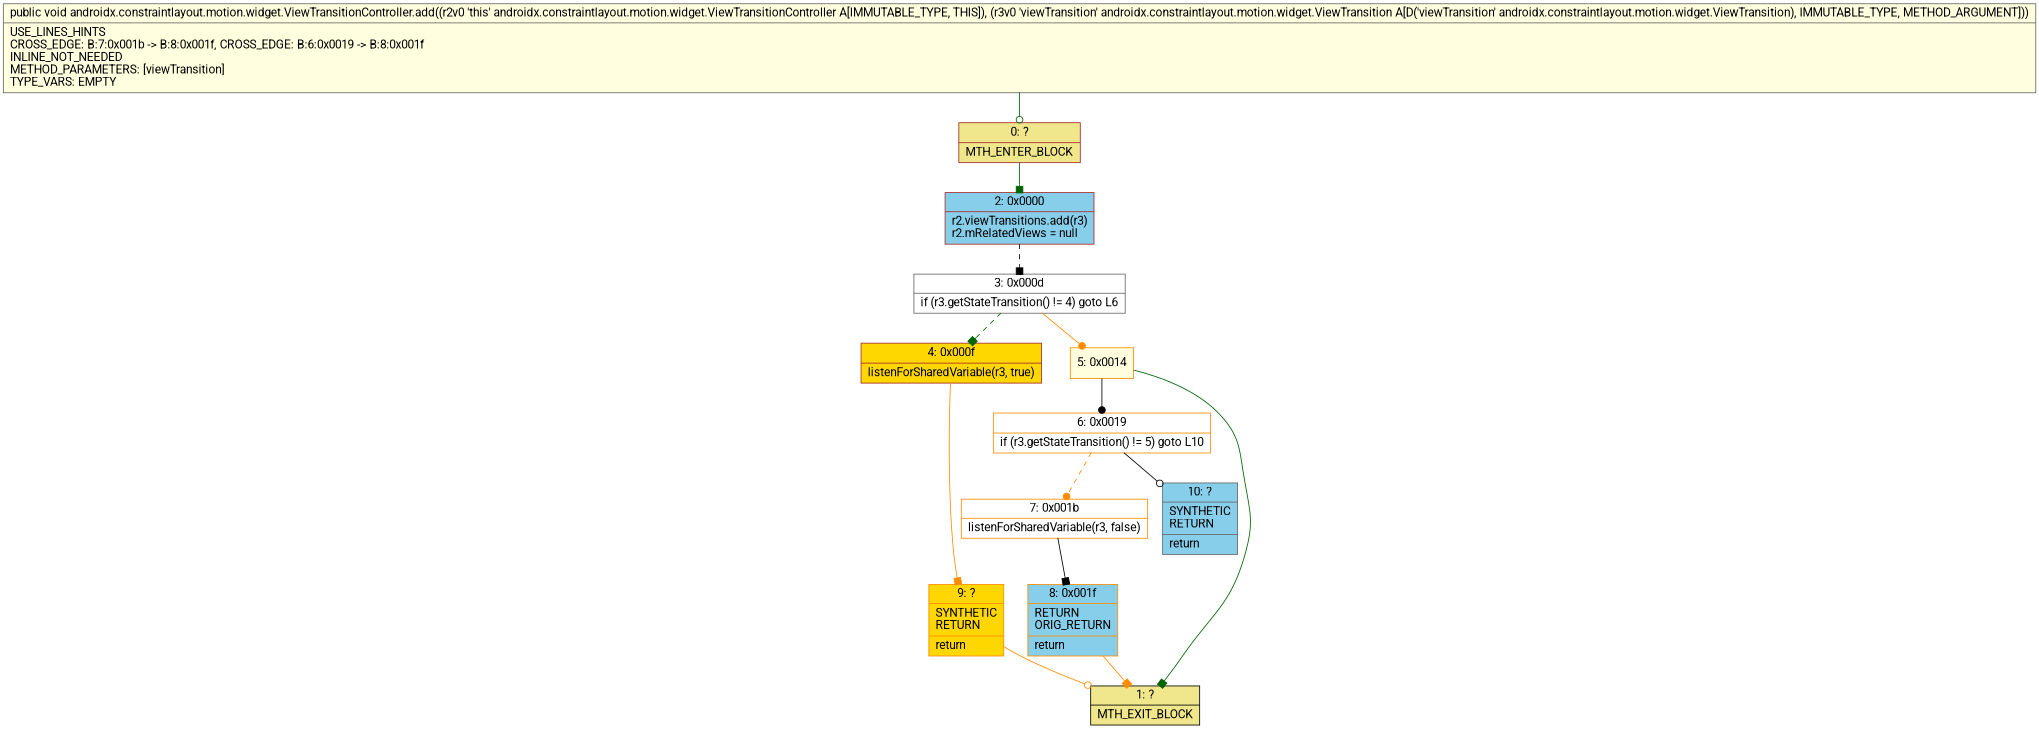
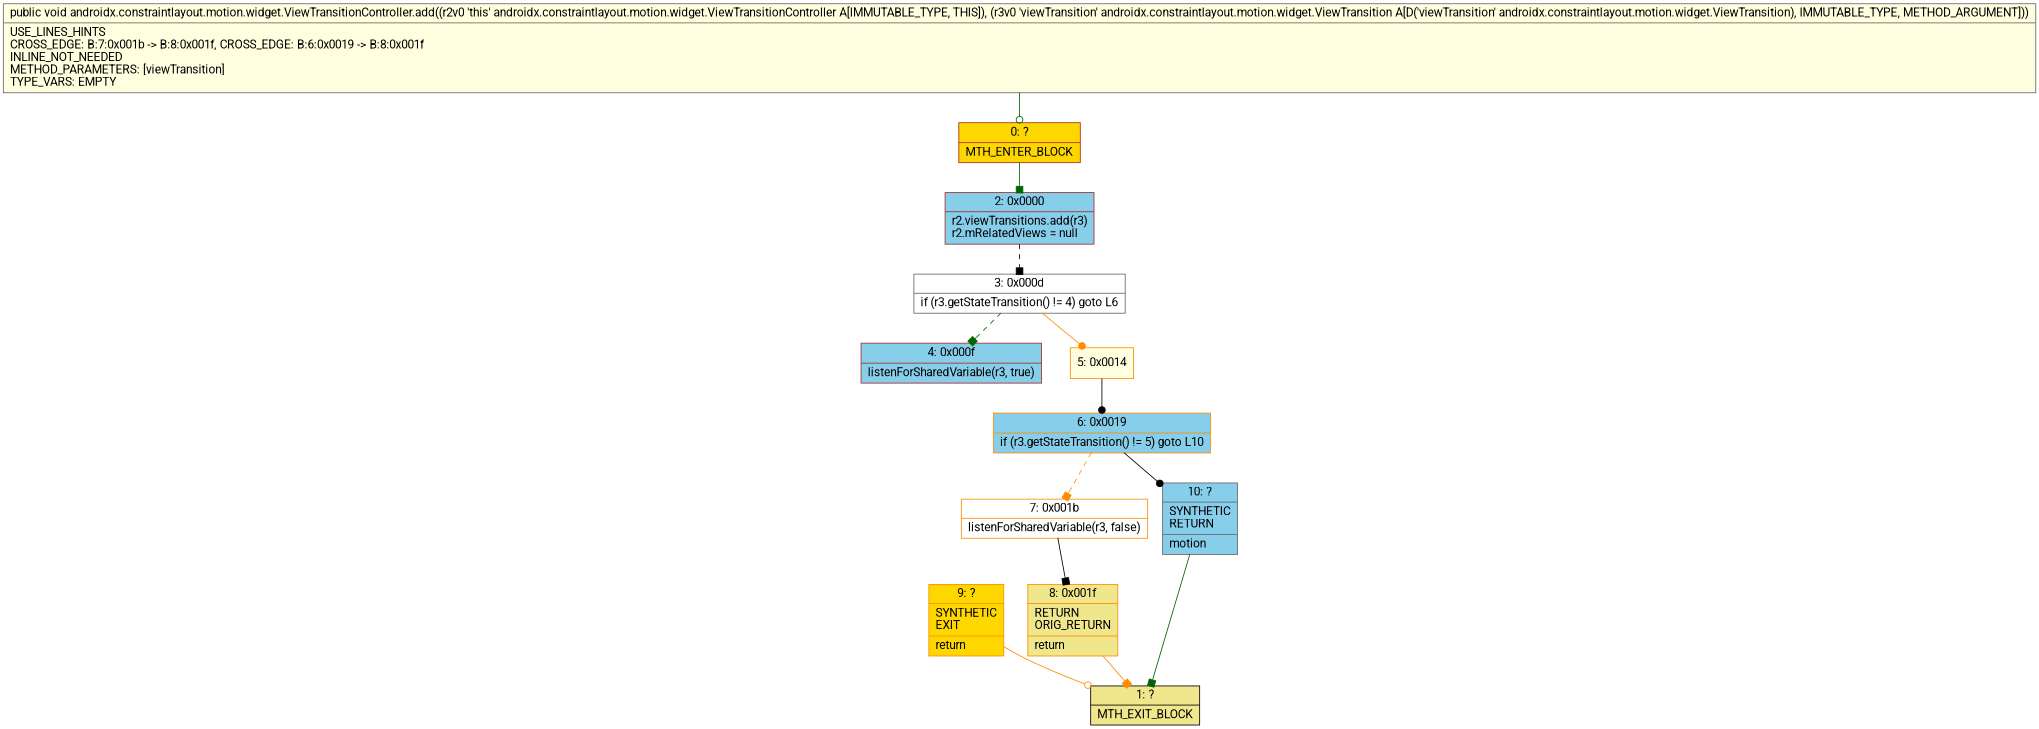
node "0: ?": fillcolor khaki -> gold
node "4: 0x000f": fillcolor gold -> skyblue
node "6: 0x0019": fillcolor white -> skyblue
edge "6: 0x0019" -> "10: ?": arrowhead odot -> dot
edge "6: 0x0019" -> "7: 0x001b": arrowhead dot -> box
edge "4: 0x000f" -> "9: ?": removed
edge "5: 0x0014" -> "1: ?": now "10: ?" -> "1: ?"
node "10: ?": text "return" -> "motion"
node "8: 0x001f": fillcolor skyblue -> khaki
node "9: ?": text "RETURN" -> "EXIT"
